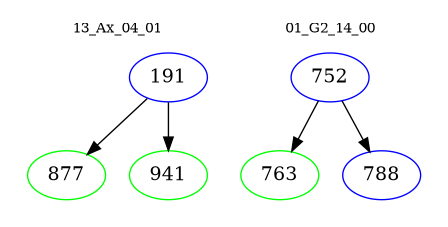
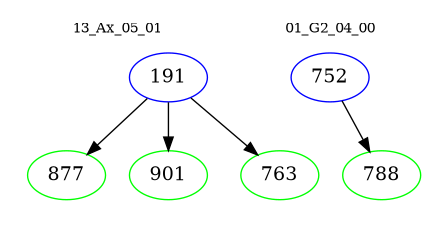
cluster "13_Ax_04_01": label "13_Ax_04_01" -> "13_Ax_05_01"
cluster "01_G2_14_00": label "01_G2_14_00" -> "01_G2_04_00"
edge "752" -> "763": now "191" -> "763"
node "941": label "941" -> "901"
node "788": color blue -> green
